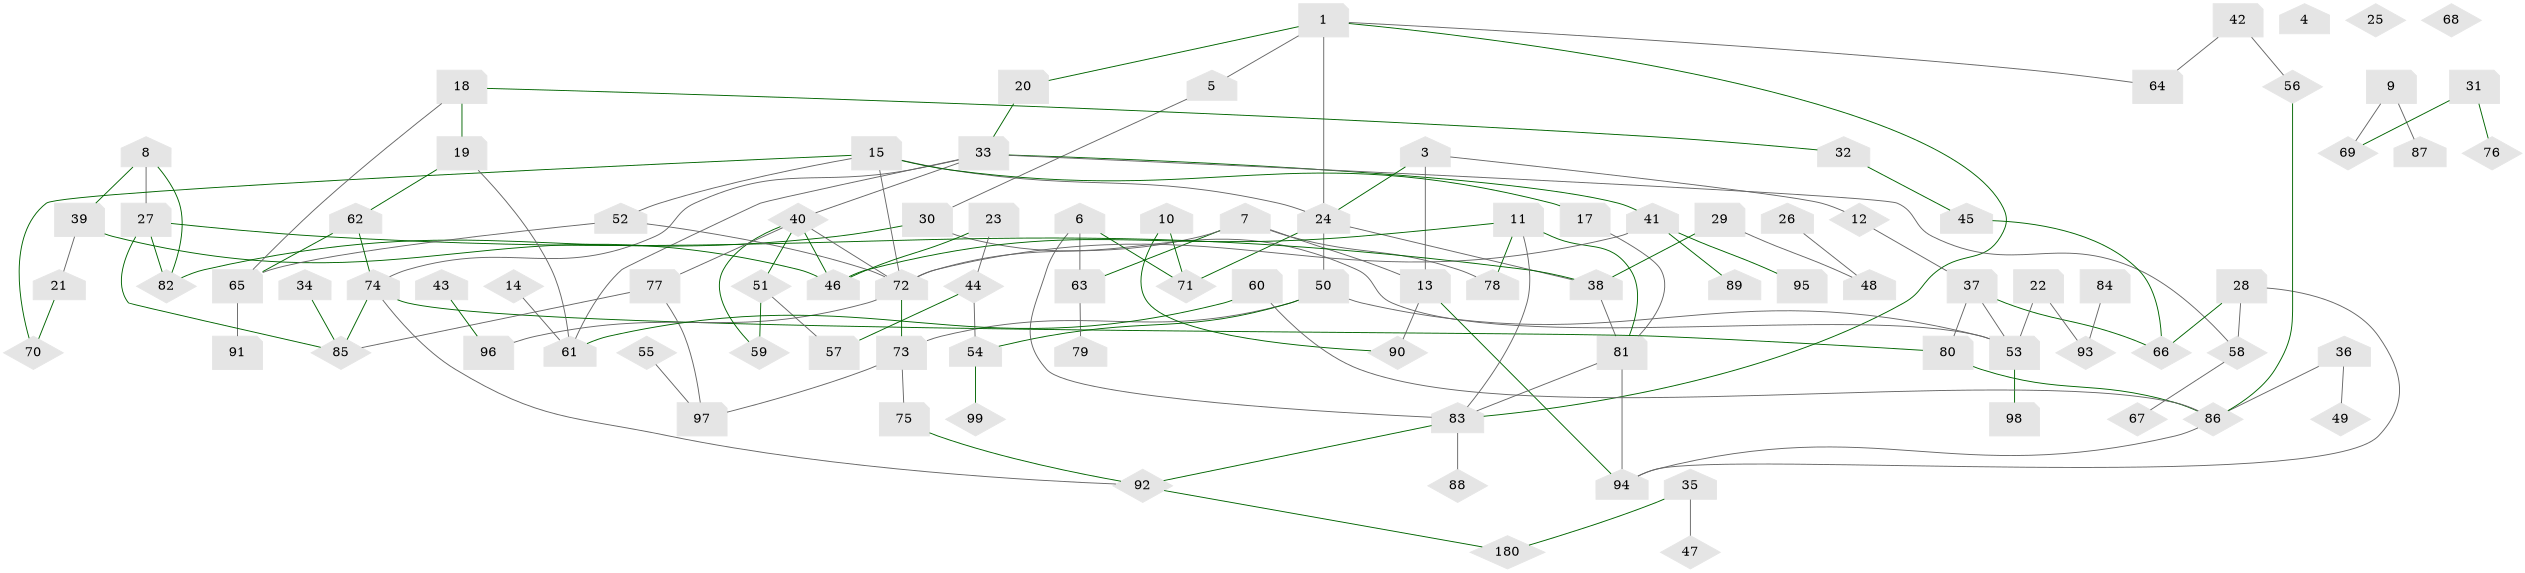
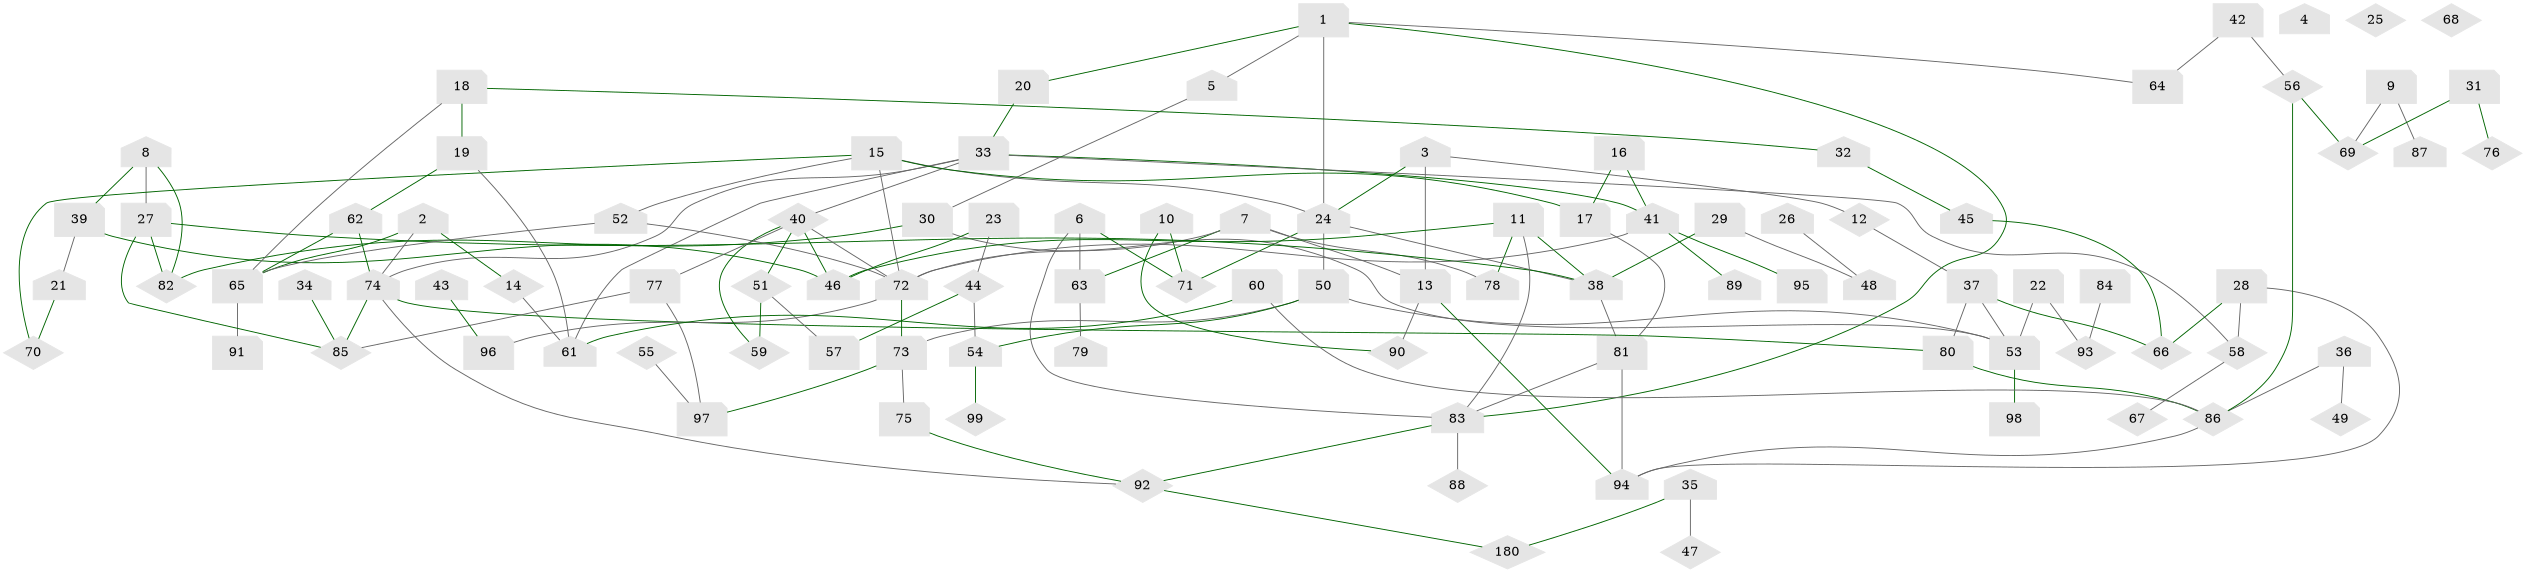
edge "56" -- "69": added
node "16": added
node "2": added
edge "11" -- "81": now "11" -- "38"
edge "73" -- "97": color gray40 -> darkgreen
